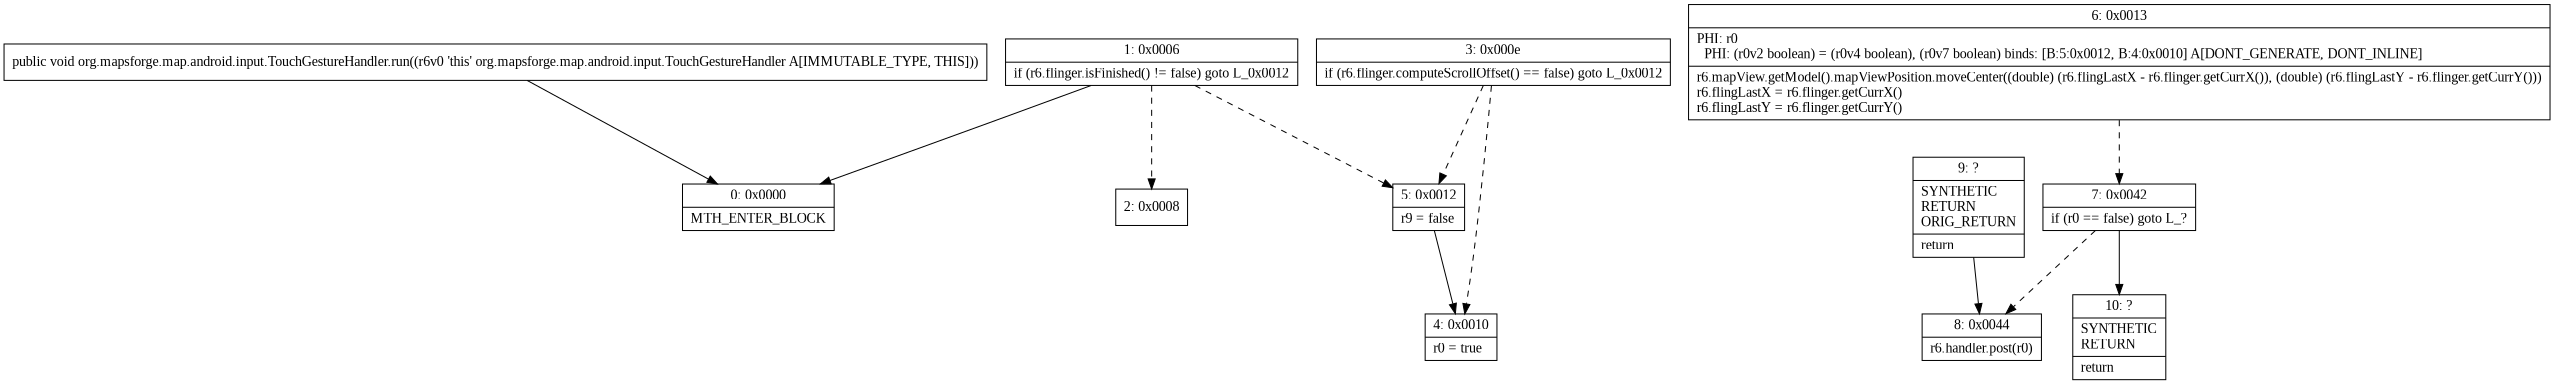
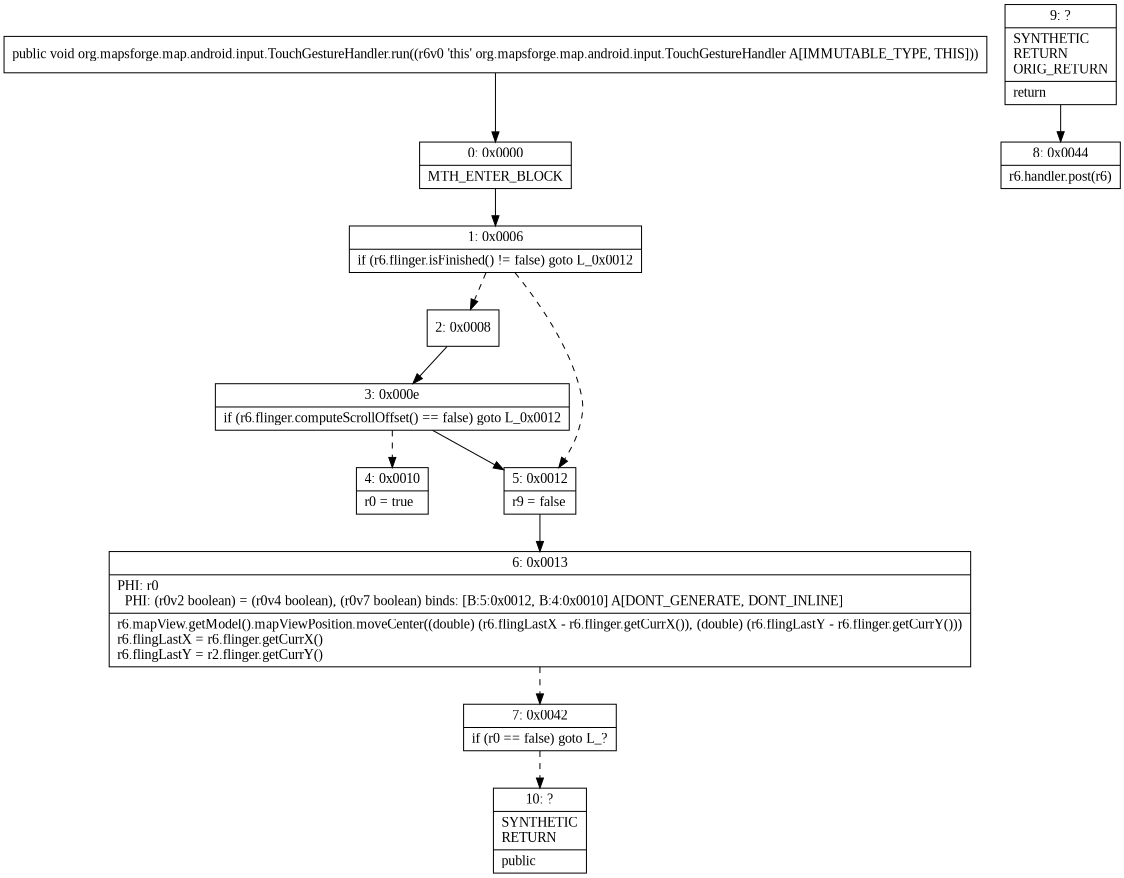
node "6: 0x0013": text "r6.flingLastY = r6.flinger.getCurrY()" -> "r6.flingLastY = r2.flinger.getCurrY()"
edge "3: 0x000e" -> "5: 0x0012": style dashed -> solid
edge "1: 0x0006" -> "0: 0x0000": reversed
edge "7: 0x0042" -> "10: ?": style solid -> dashed
edge "5: 0x0012" -> "4: 0x0010": now "5: 0x0012" -> "6: 0x0013"
edge "7: 0x0042" -> "8: 0x0044": removed
node "8: 0x0044": text "r6.handler.post(r0)" -> "r6.handler.post(r6)"
edge "2: 0x0008" -> "3: 0x000e": added
node "10: ?": text "return" -> "public"
